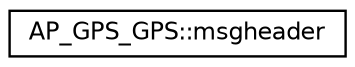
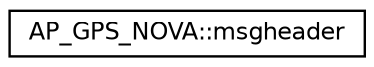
node "AP_GPS_GPS::msgheader": label "AP_GPS_GPS::msgheader" -> "AP_GPS_NOVA::msgheader"
